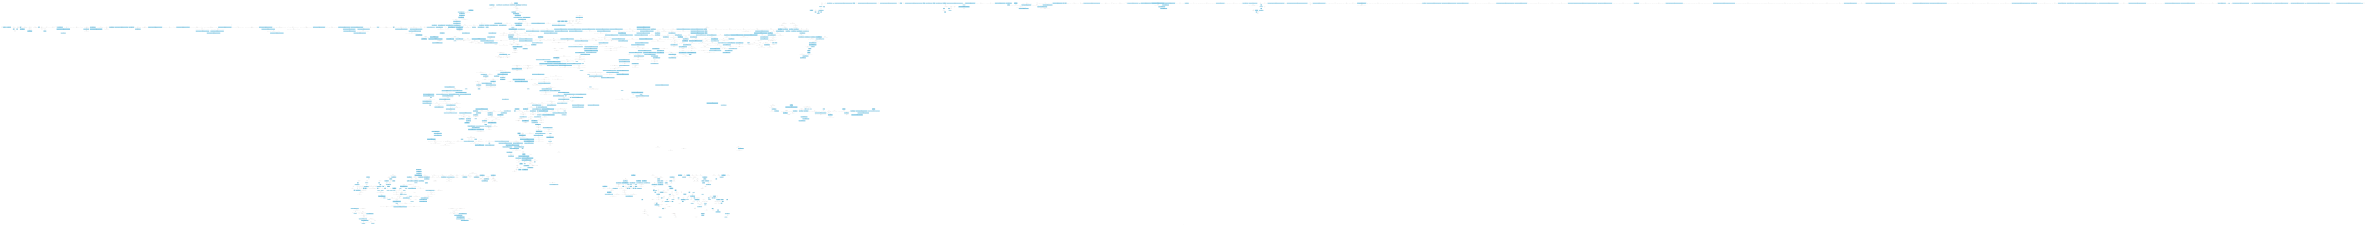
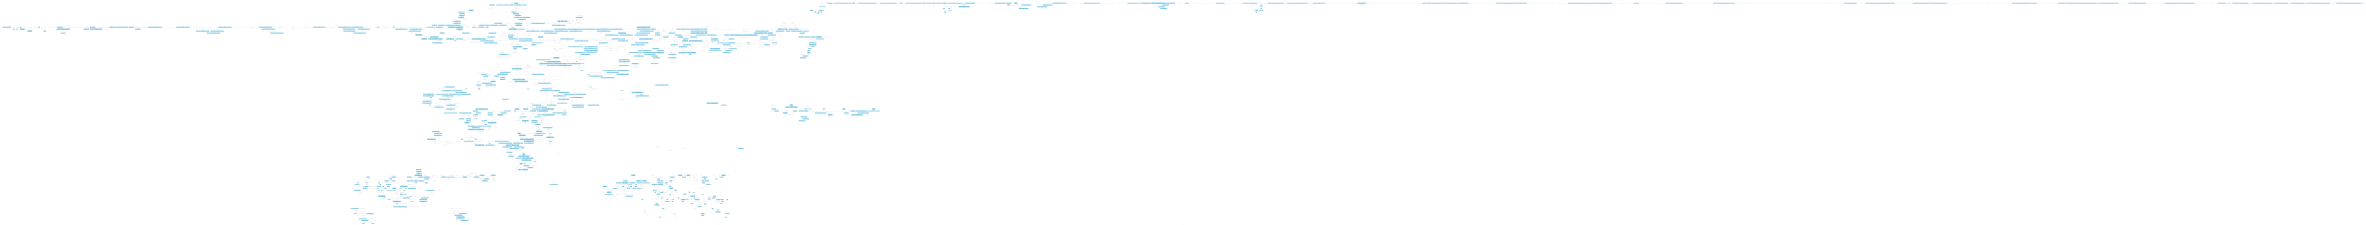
node "NodeID: 497": fillcolor skyblue -> white
